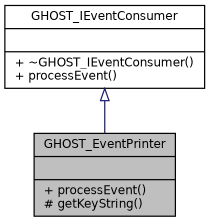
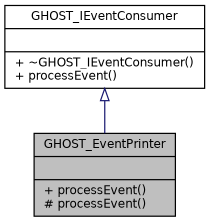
node "GHOST_EventPrinter": text "# getKeyString()" -> "# processEvent()"
